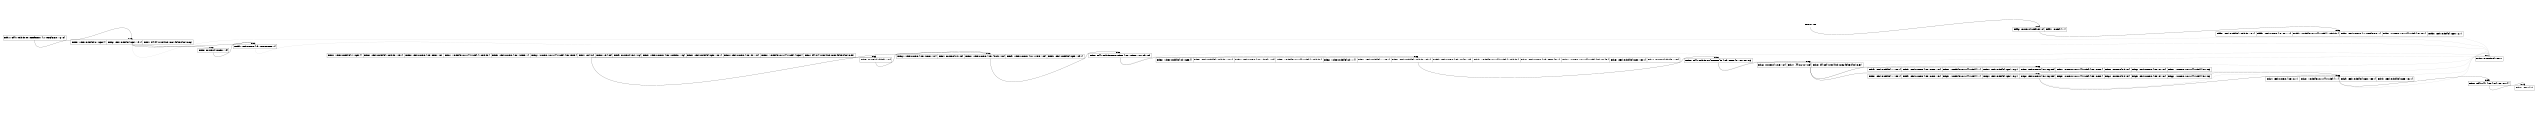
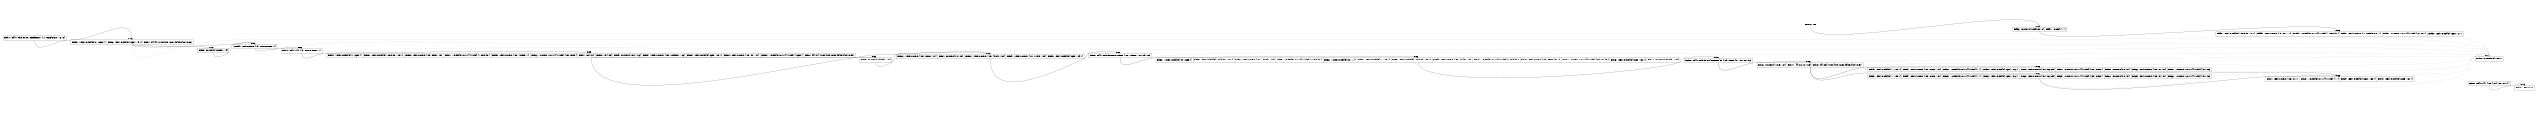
node "31010: call-null [v9,'toLowerCase',v7]": added
edge "31067: read-property[v23,v24,-]" -> "31071: call-null [v23,[v24],v33,v34,-]*": removed
